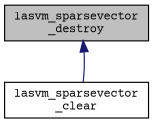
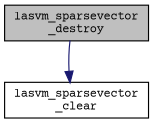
edge "lasvm_sparsevector _clear" -> "lasvm_sparsevector _destroy": reversed
